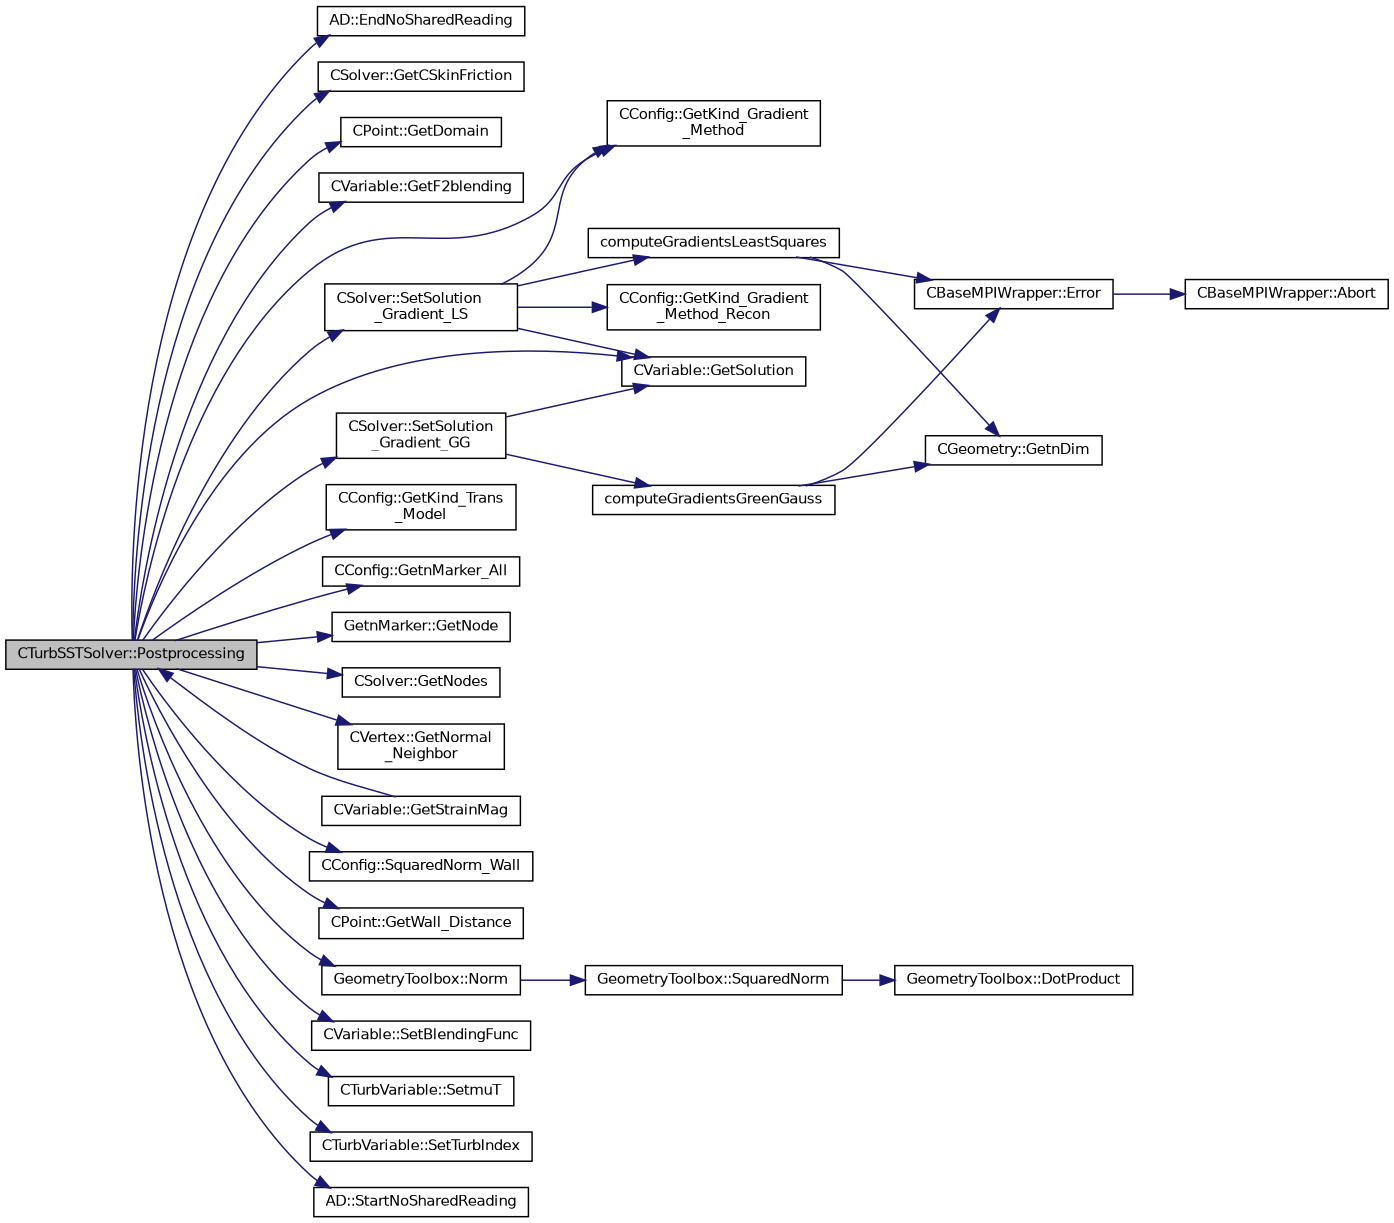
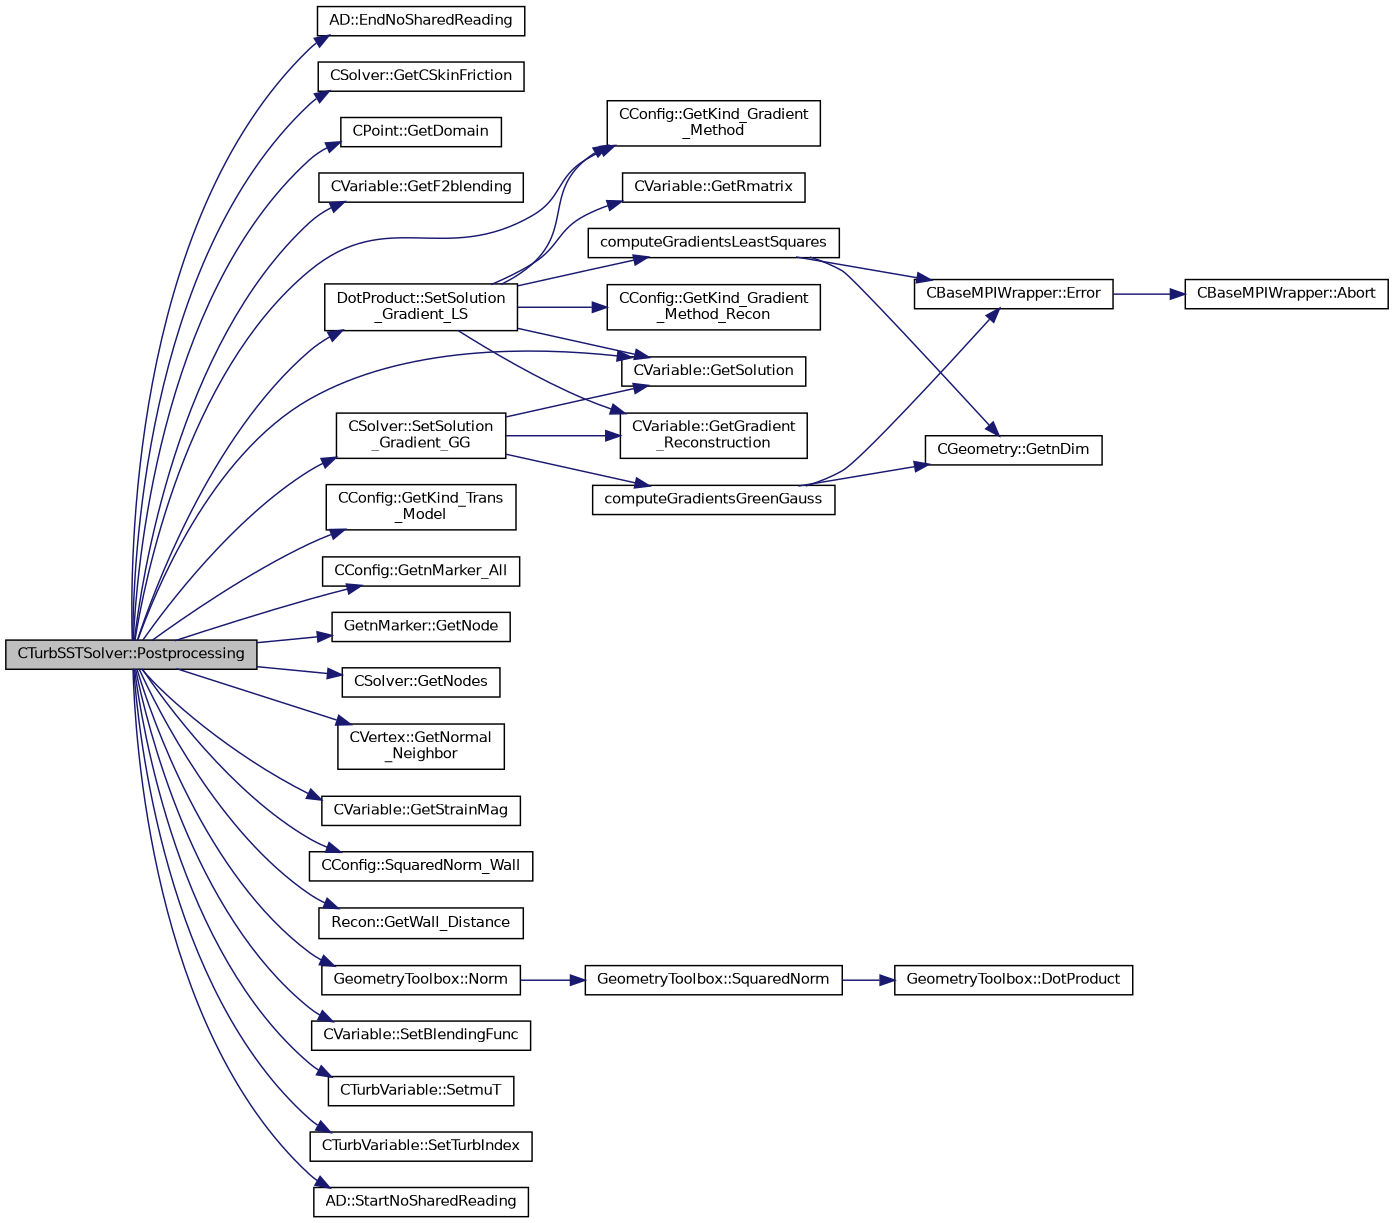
node "CVariable::GetRmatrix": added
node "CSolver::SetSolution _Gradient_LS": label "CSolver::SetSolution _Gradient_LS" -> "DotProduct::SetSolution _Gradient_LS"
node "CVariable::GetGradient _Reconstruction": added
edge "CVariable::GetStrainMag" -> "CTurbSSTSolver::Postprocessing": reversed
node "CPoint::GetWall_Distance": label "CPoint::GetWall_Distance" -> "Recon::GetWall_Distance"
